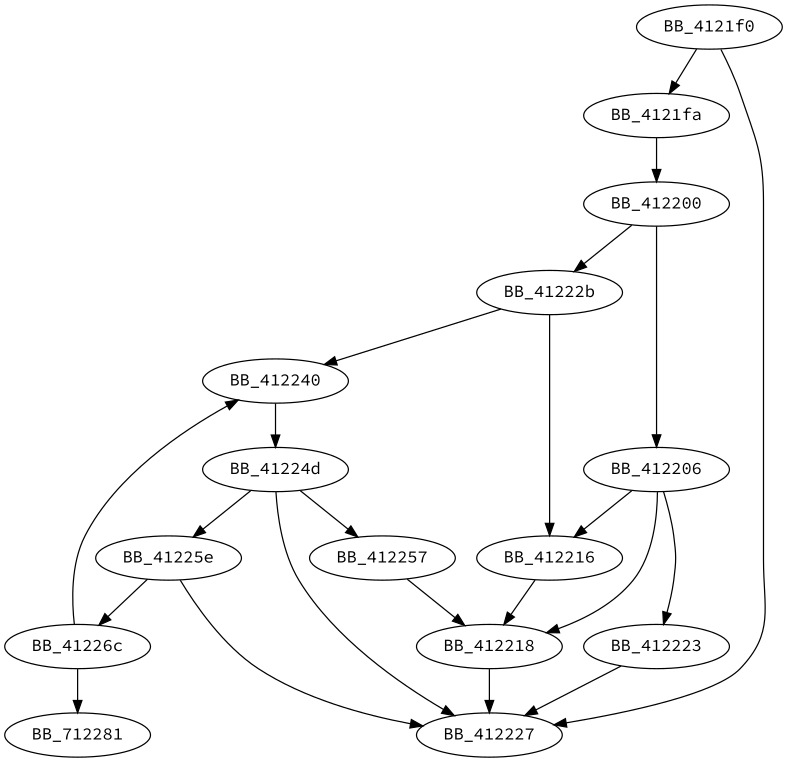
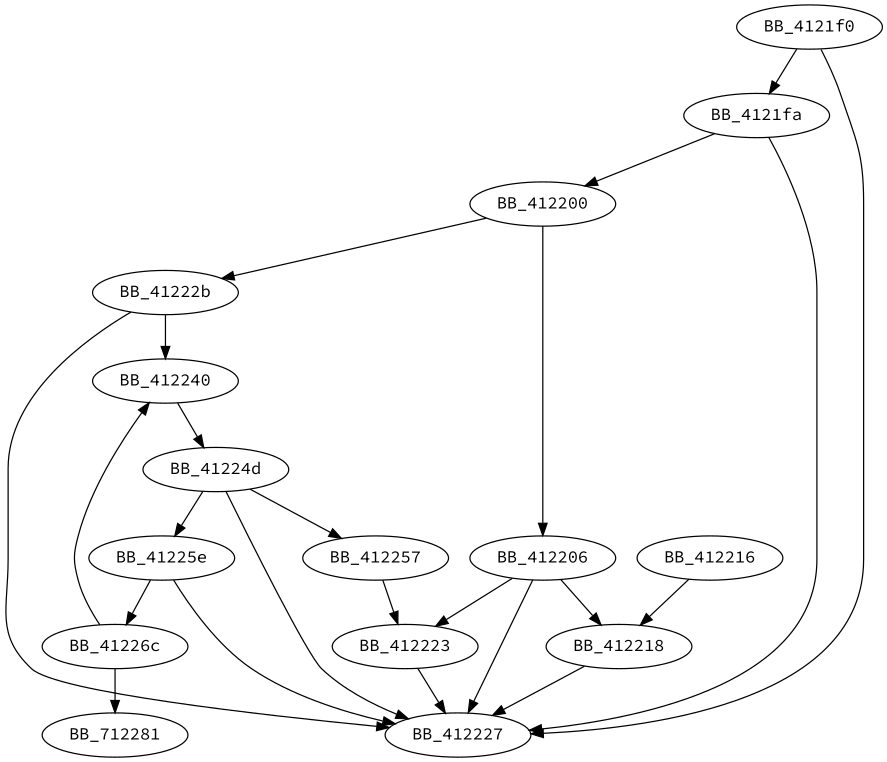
edge "BB_41222b" -> "BB_412216": now "BB_41222b" -> "BB_412227"
edge "BB_412206" -> "BB_412216": now "BB_412206" -> "BB_412227"
edge "BB_4121fa" -> "BB_412227": added
edge "BB_412257" -> "BB_412218": now "BB_412257" -> "BB_412223"
